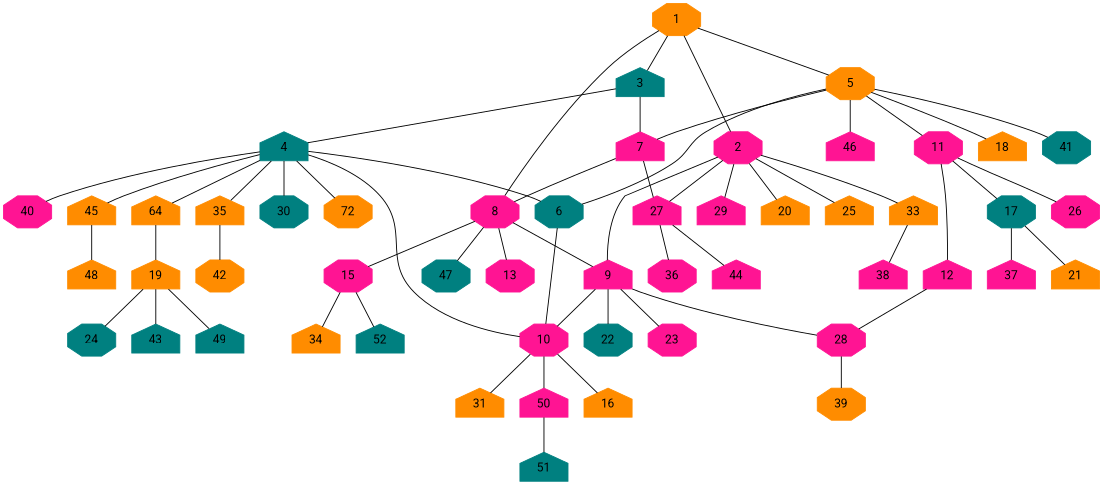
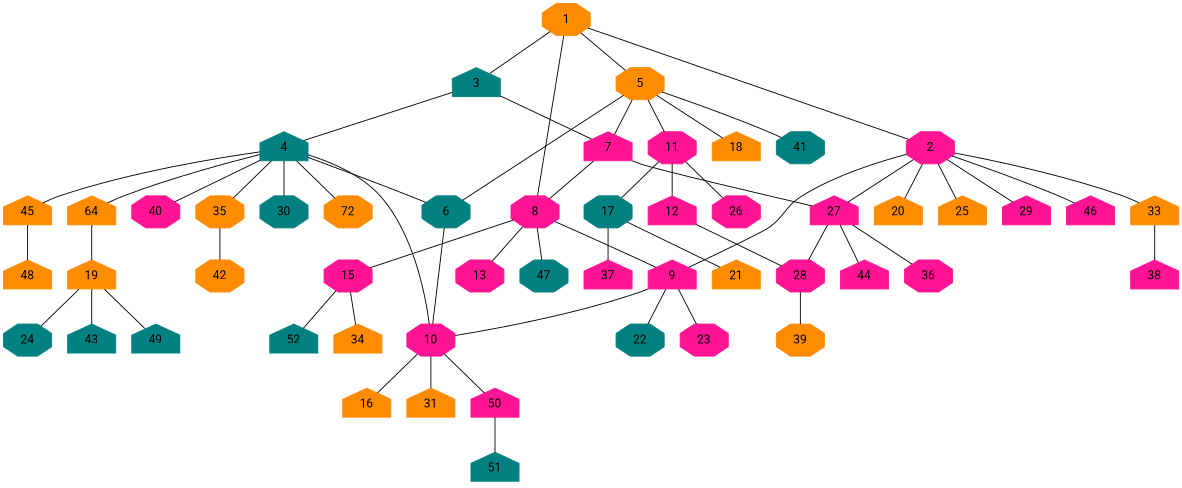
edge "5" -- "46": now "2" -- "46"
node "35": shape house -> octagon
edge "9" -- "28": now "27" -- "28"
